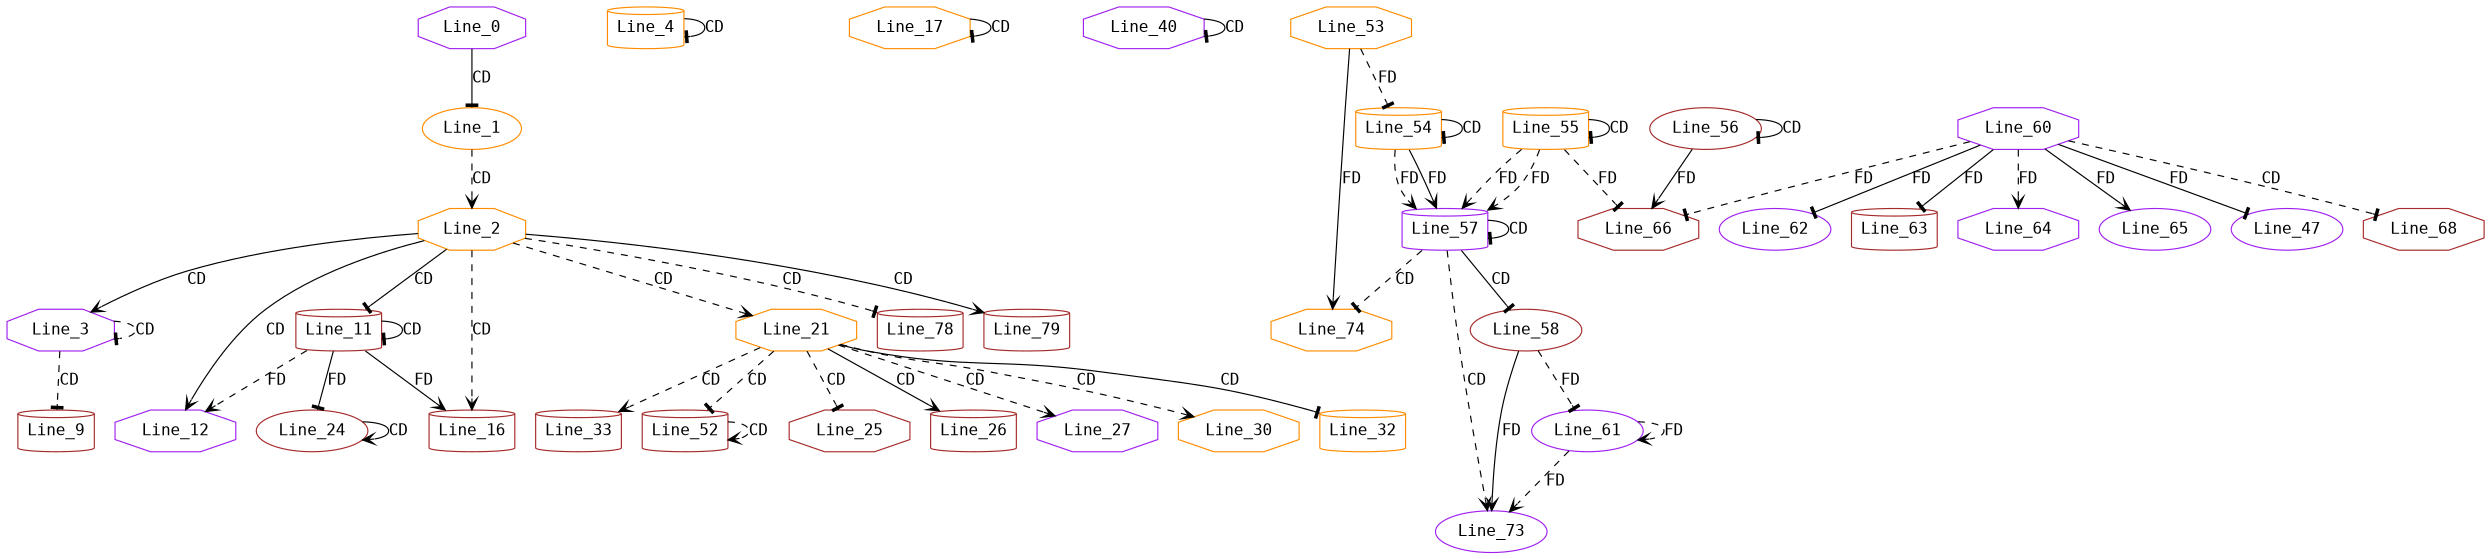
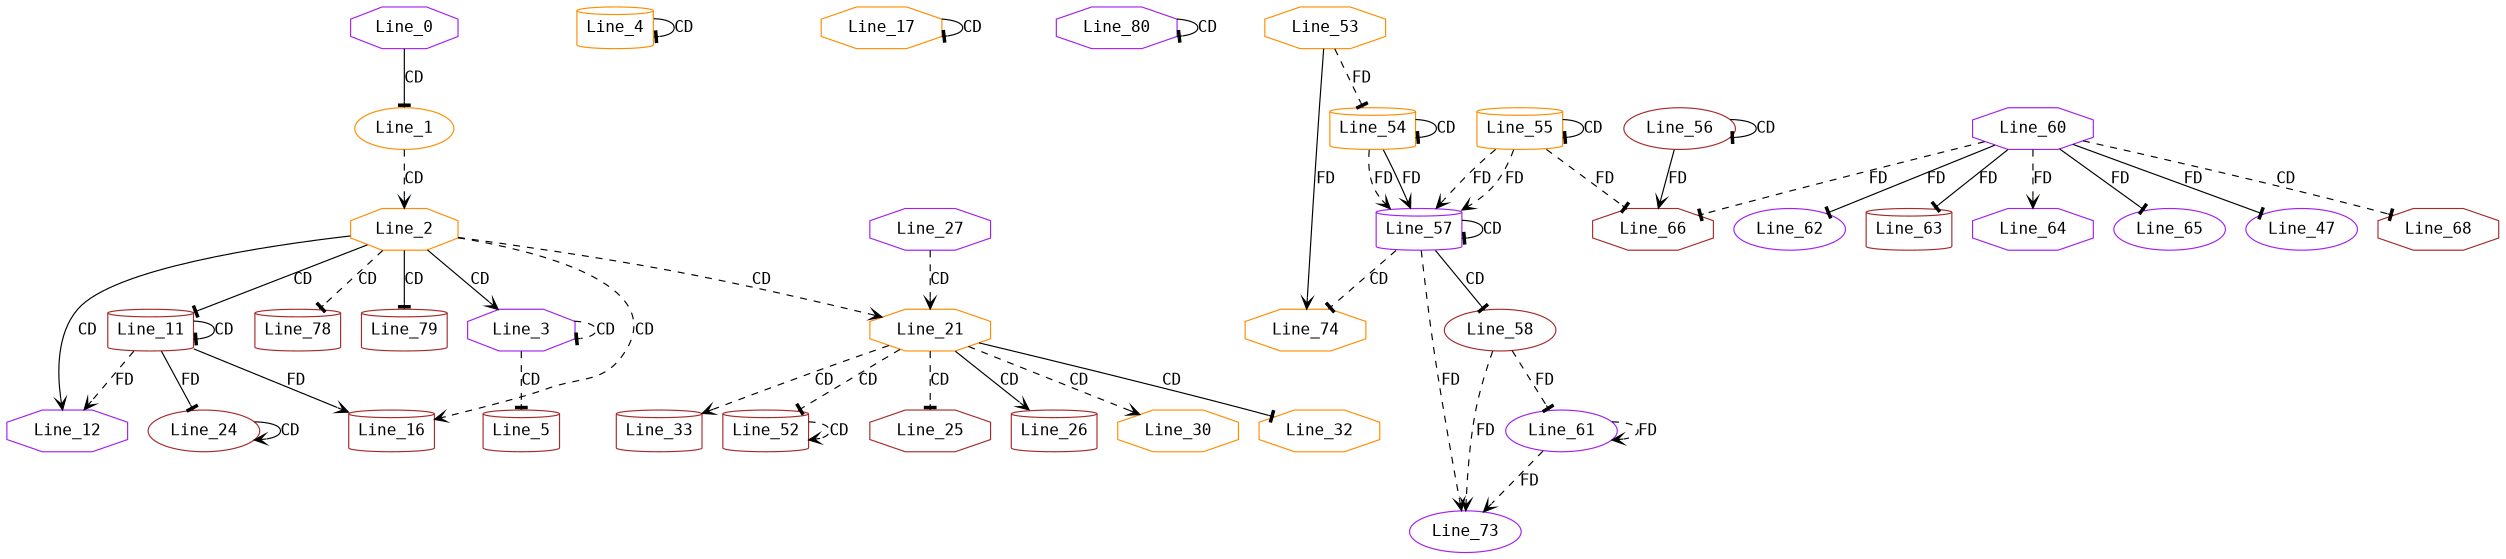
node "Line_40": label "Line_40" -> "Line_80"
edge "Line_60" -> "Line_65": arrowhead vee -> tee
edge "Line_2" -> "Line_79": arrowhead vee -> tee
edge "Line_21" -> "Line_27": reversed
edge "Line_57" -> "Line_73": label "CD" -> "FD"
edge "Line_58" -> "Line_73": style solid -> dashed
node "Line_9": label "Line_9" -> "Line_5"
node "Line_32": shape cylinder -> octagon
